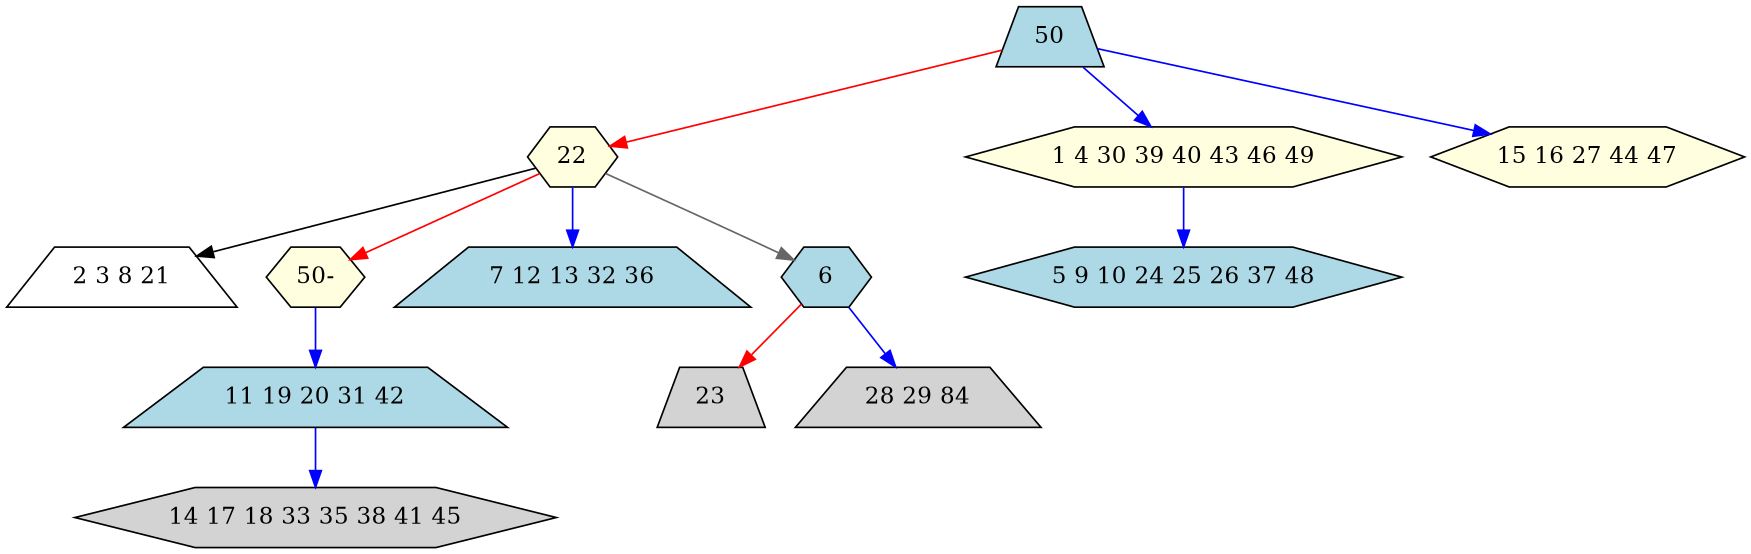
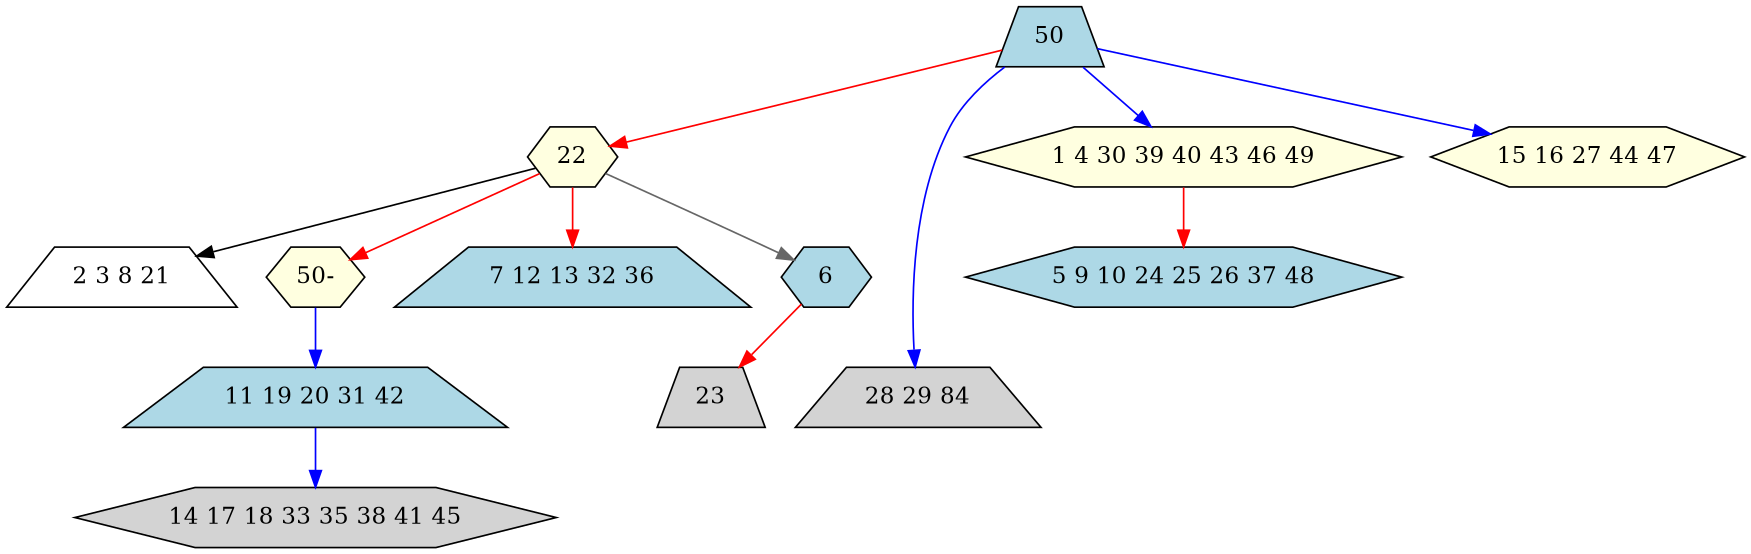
edge "22" -> "7 12 13 32 36": color blue -> red
edge "1 4 30 39 40 43 46 49" -> "5 9 10 24 25 26 37 48": color blue -> red
edge "6" -> "28 29 84": now "50" -> "28 29 84"
